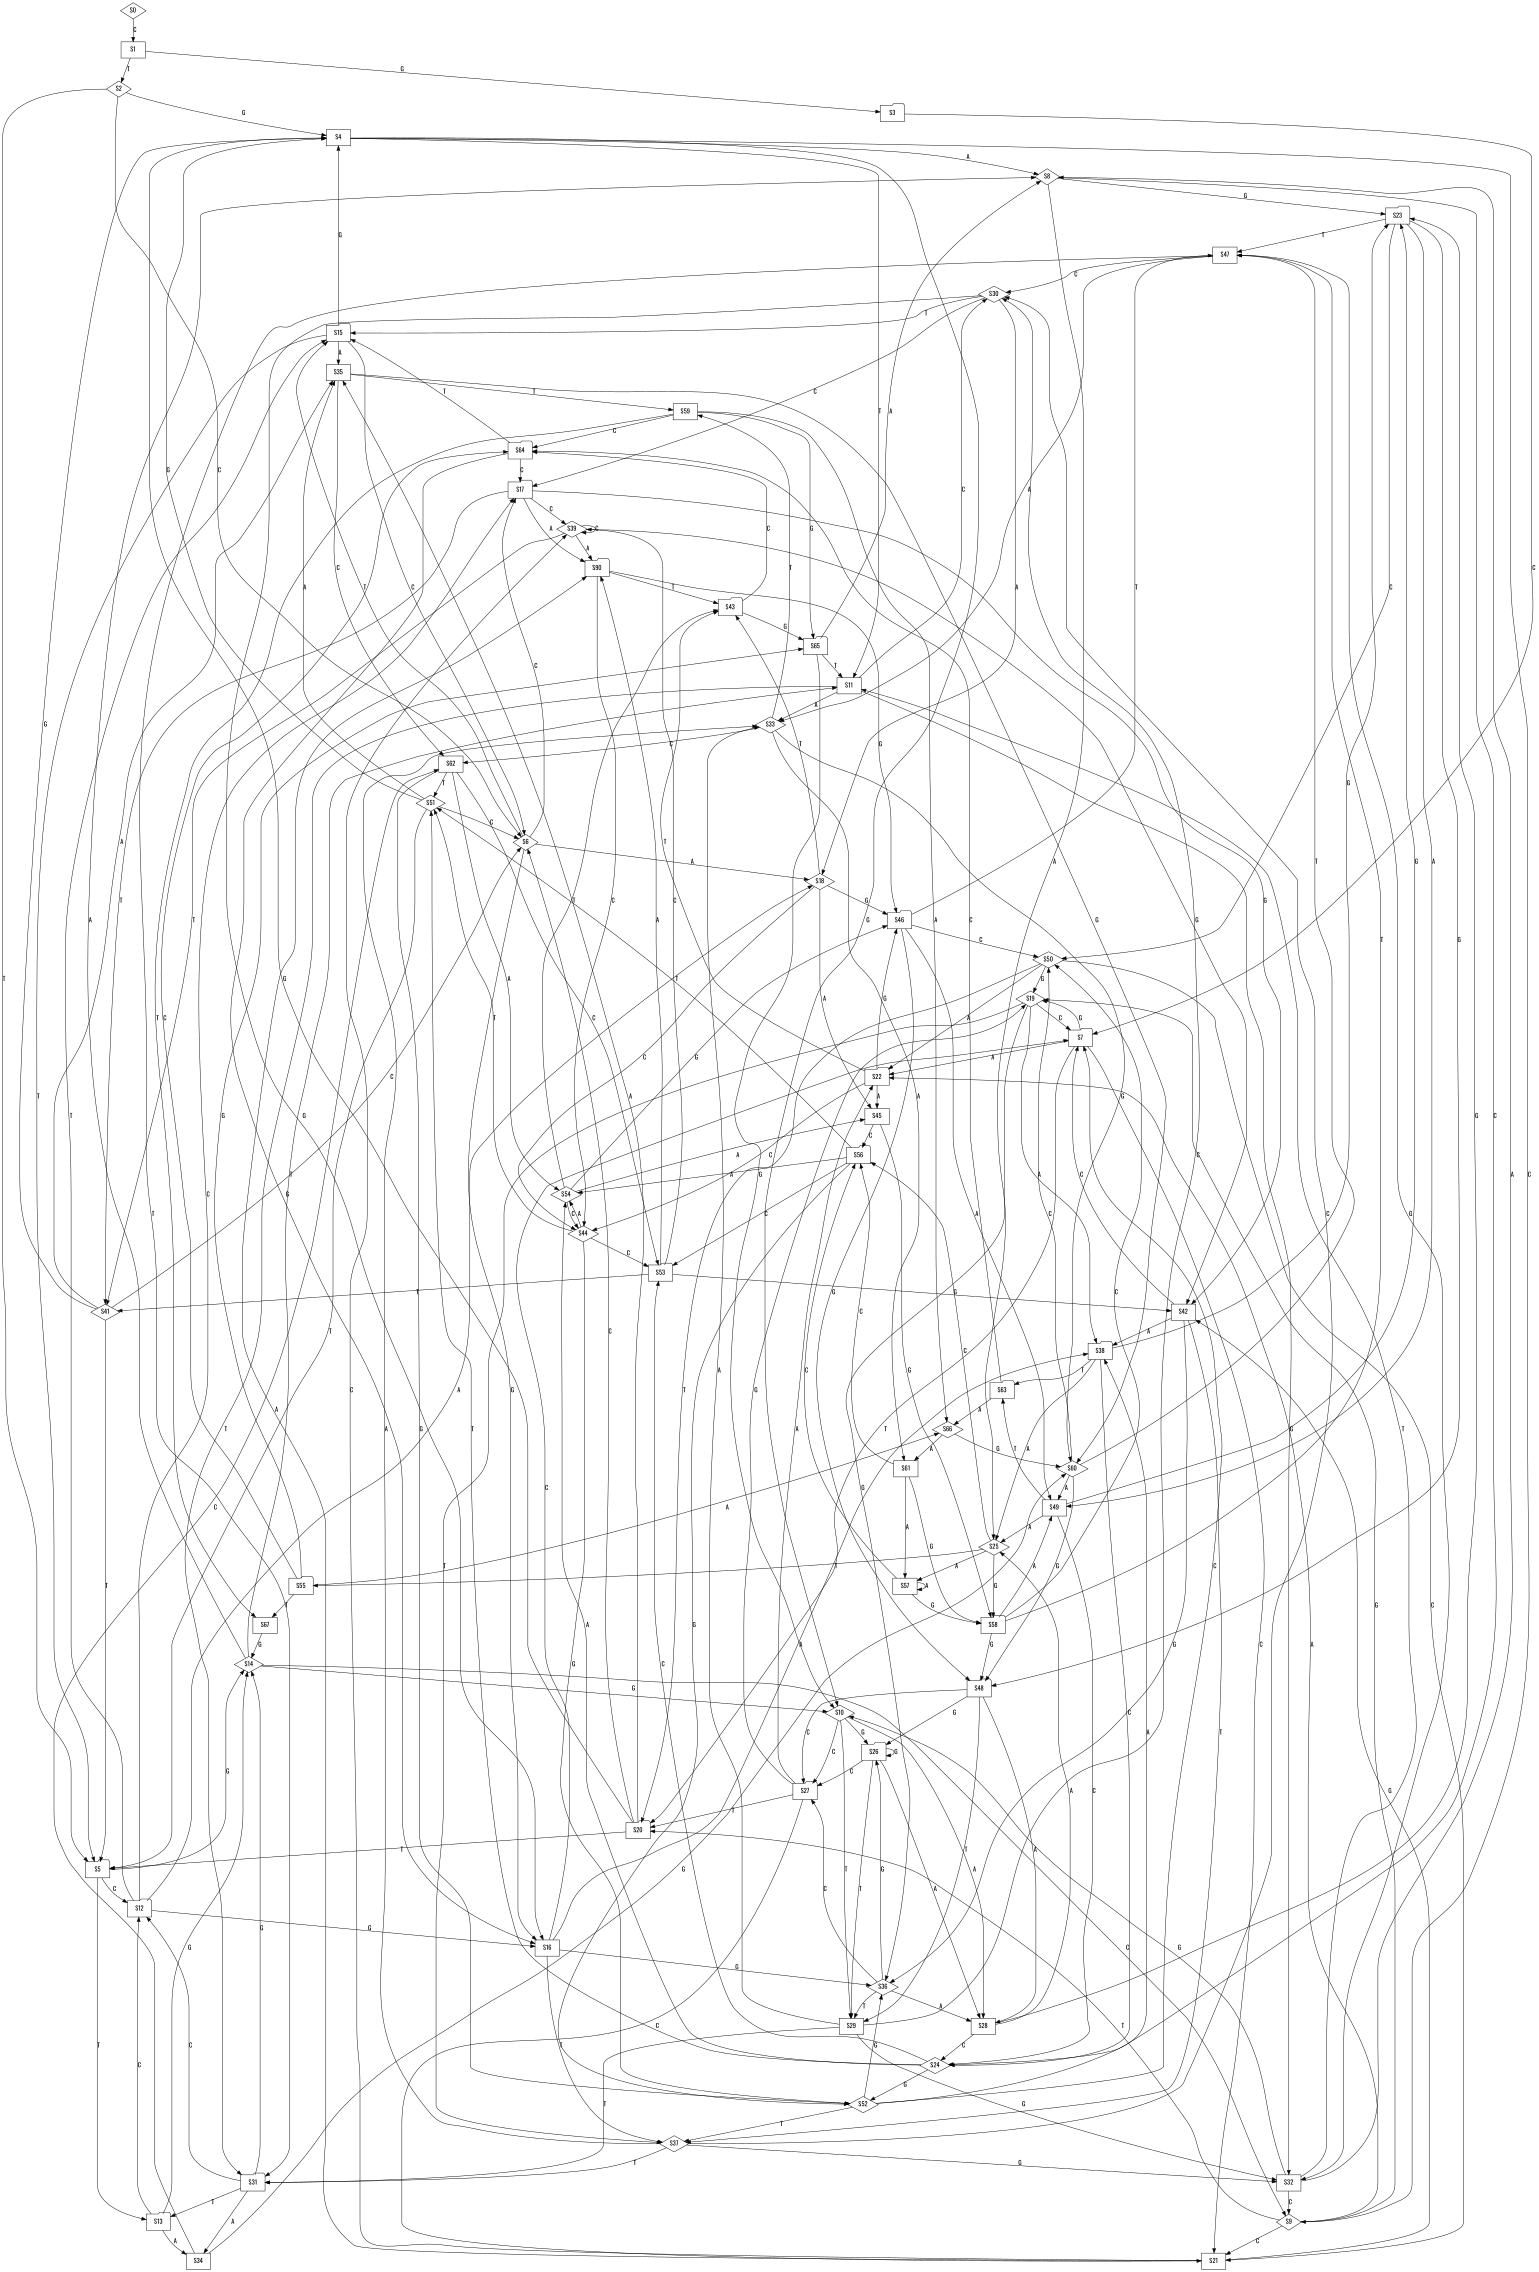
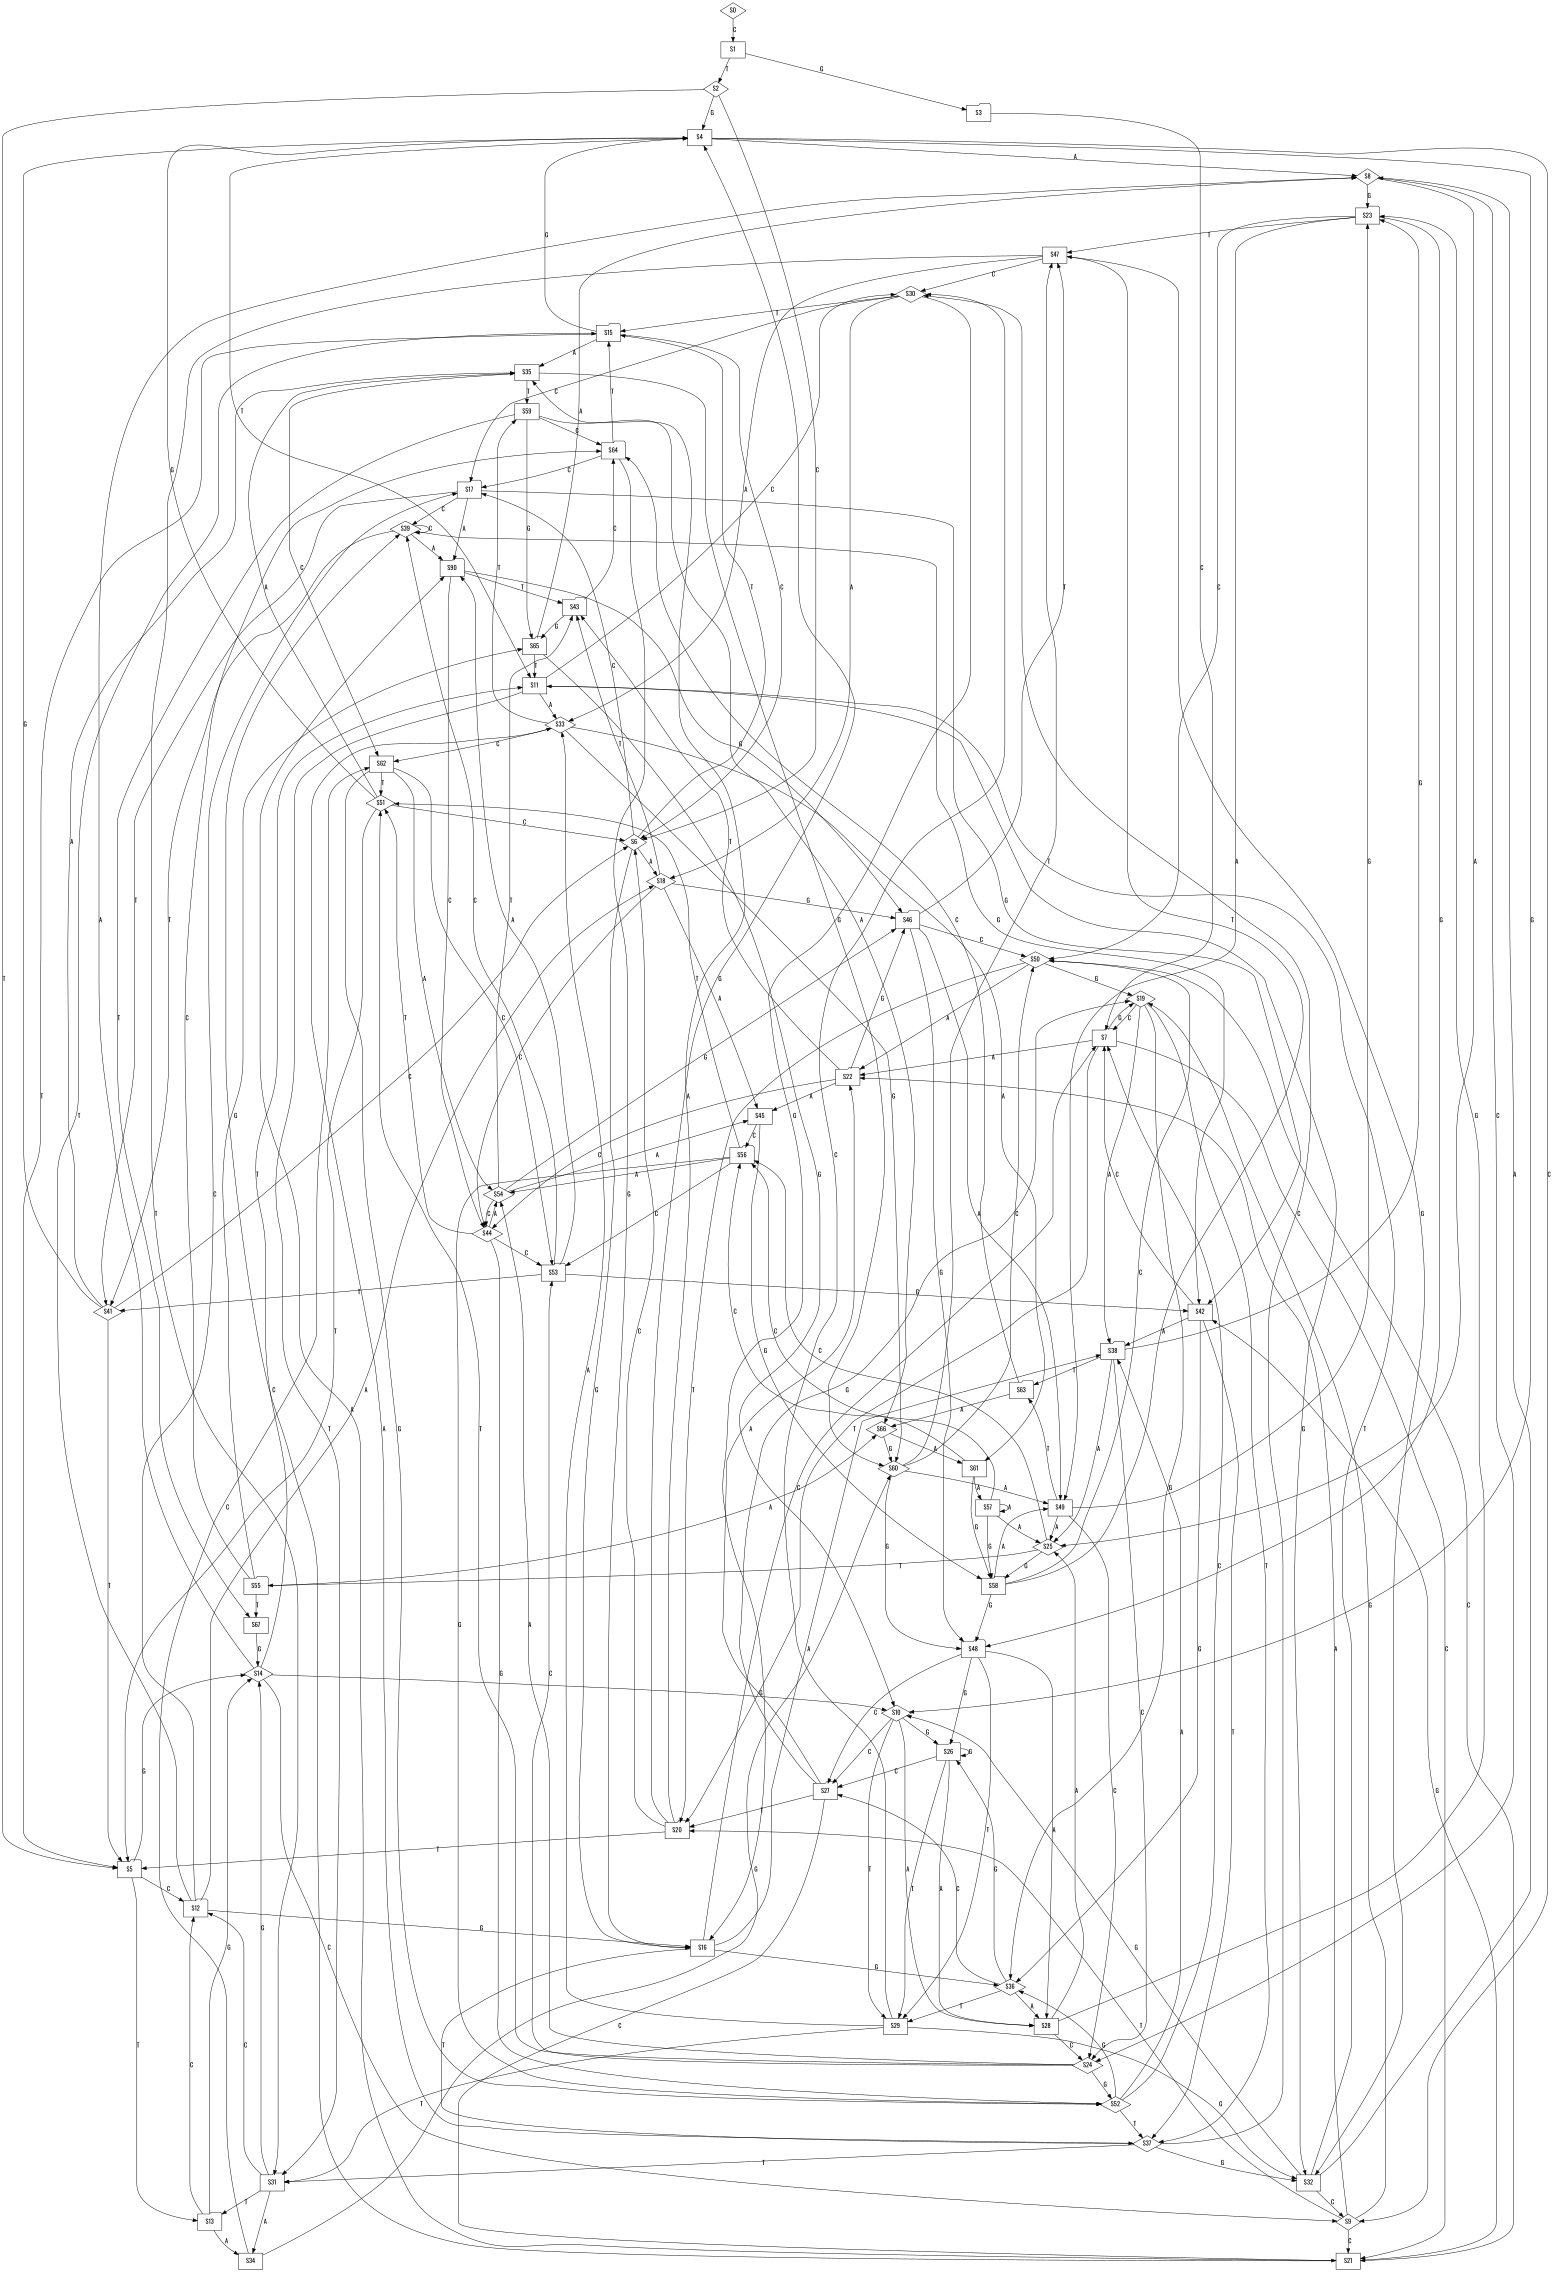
edge "S25" -> "S57": reversed
